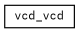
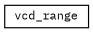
node "vcd_vcd": label "vcd_vcd" -> "vcd_range"
